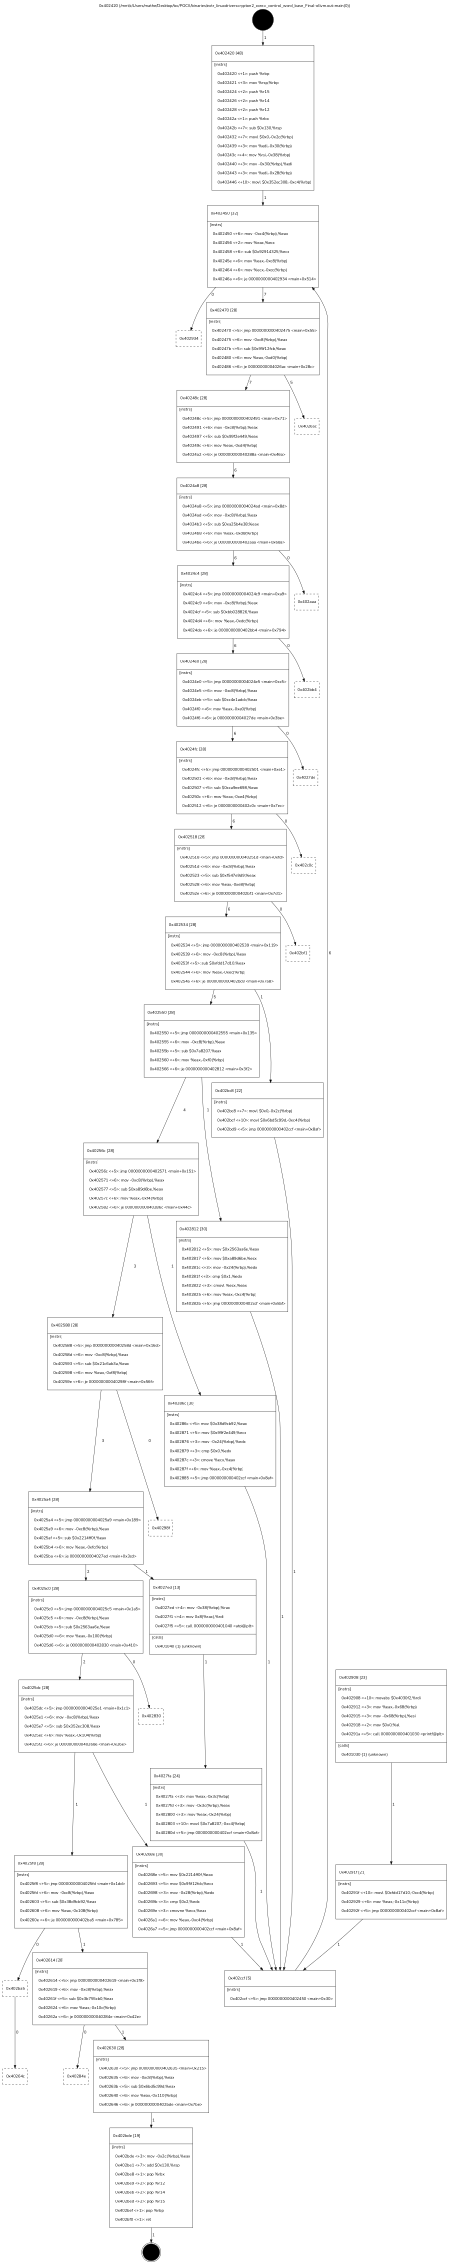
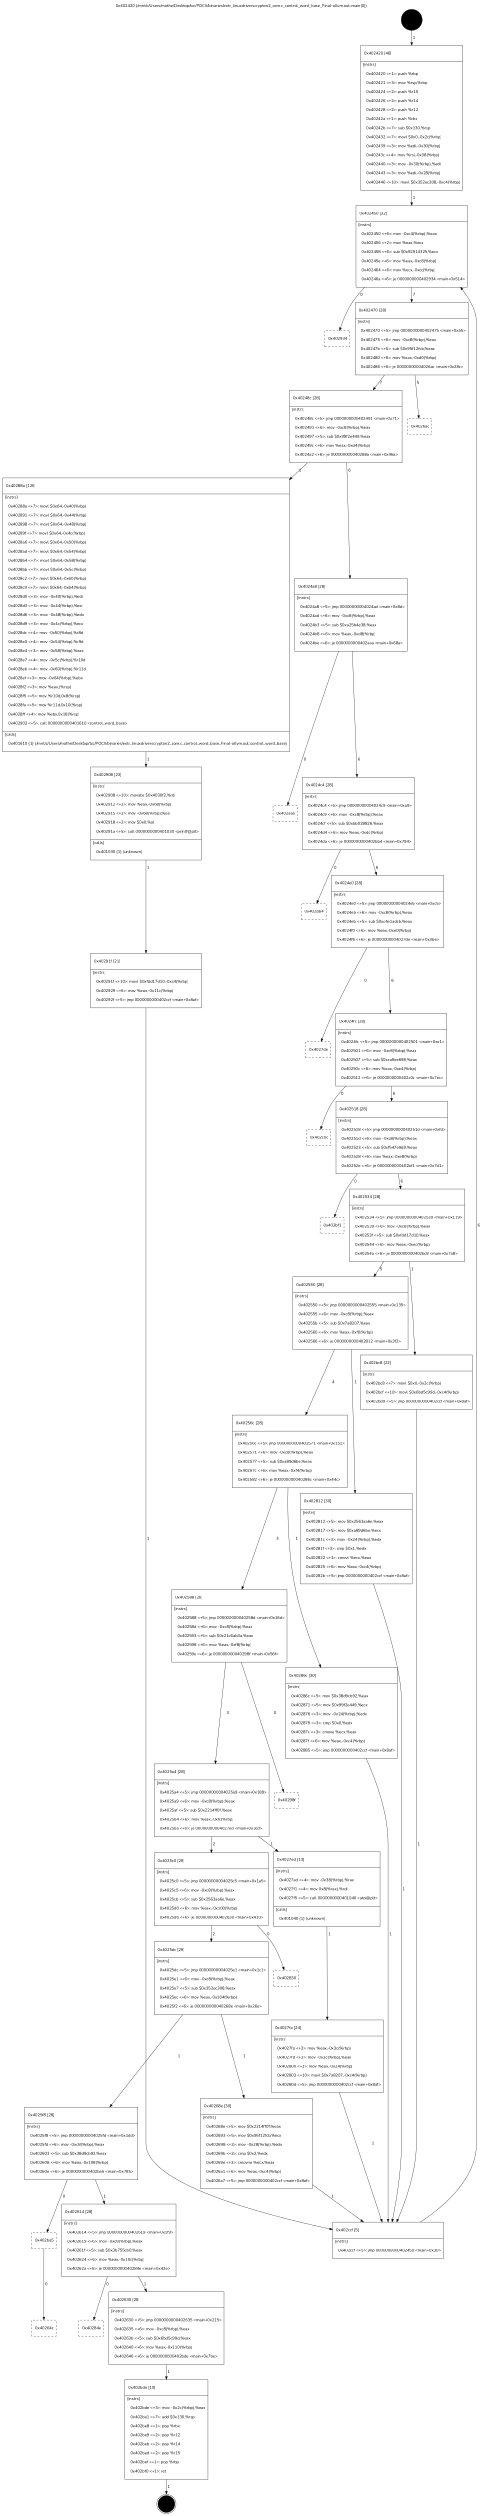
node "0x40288a [126]": added
